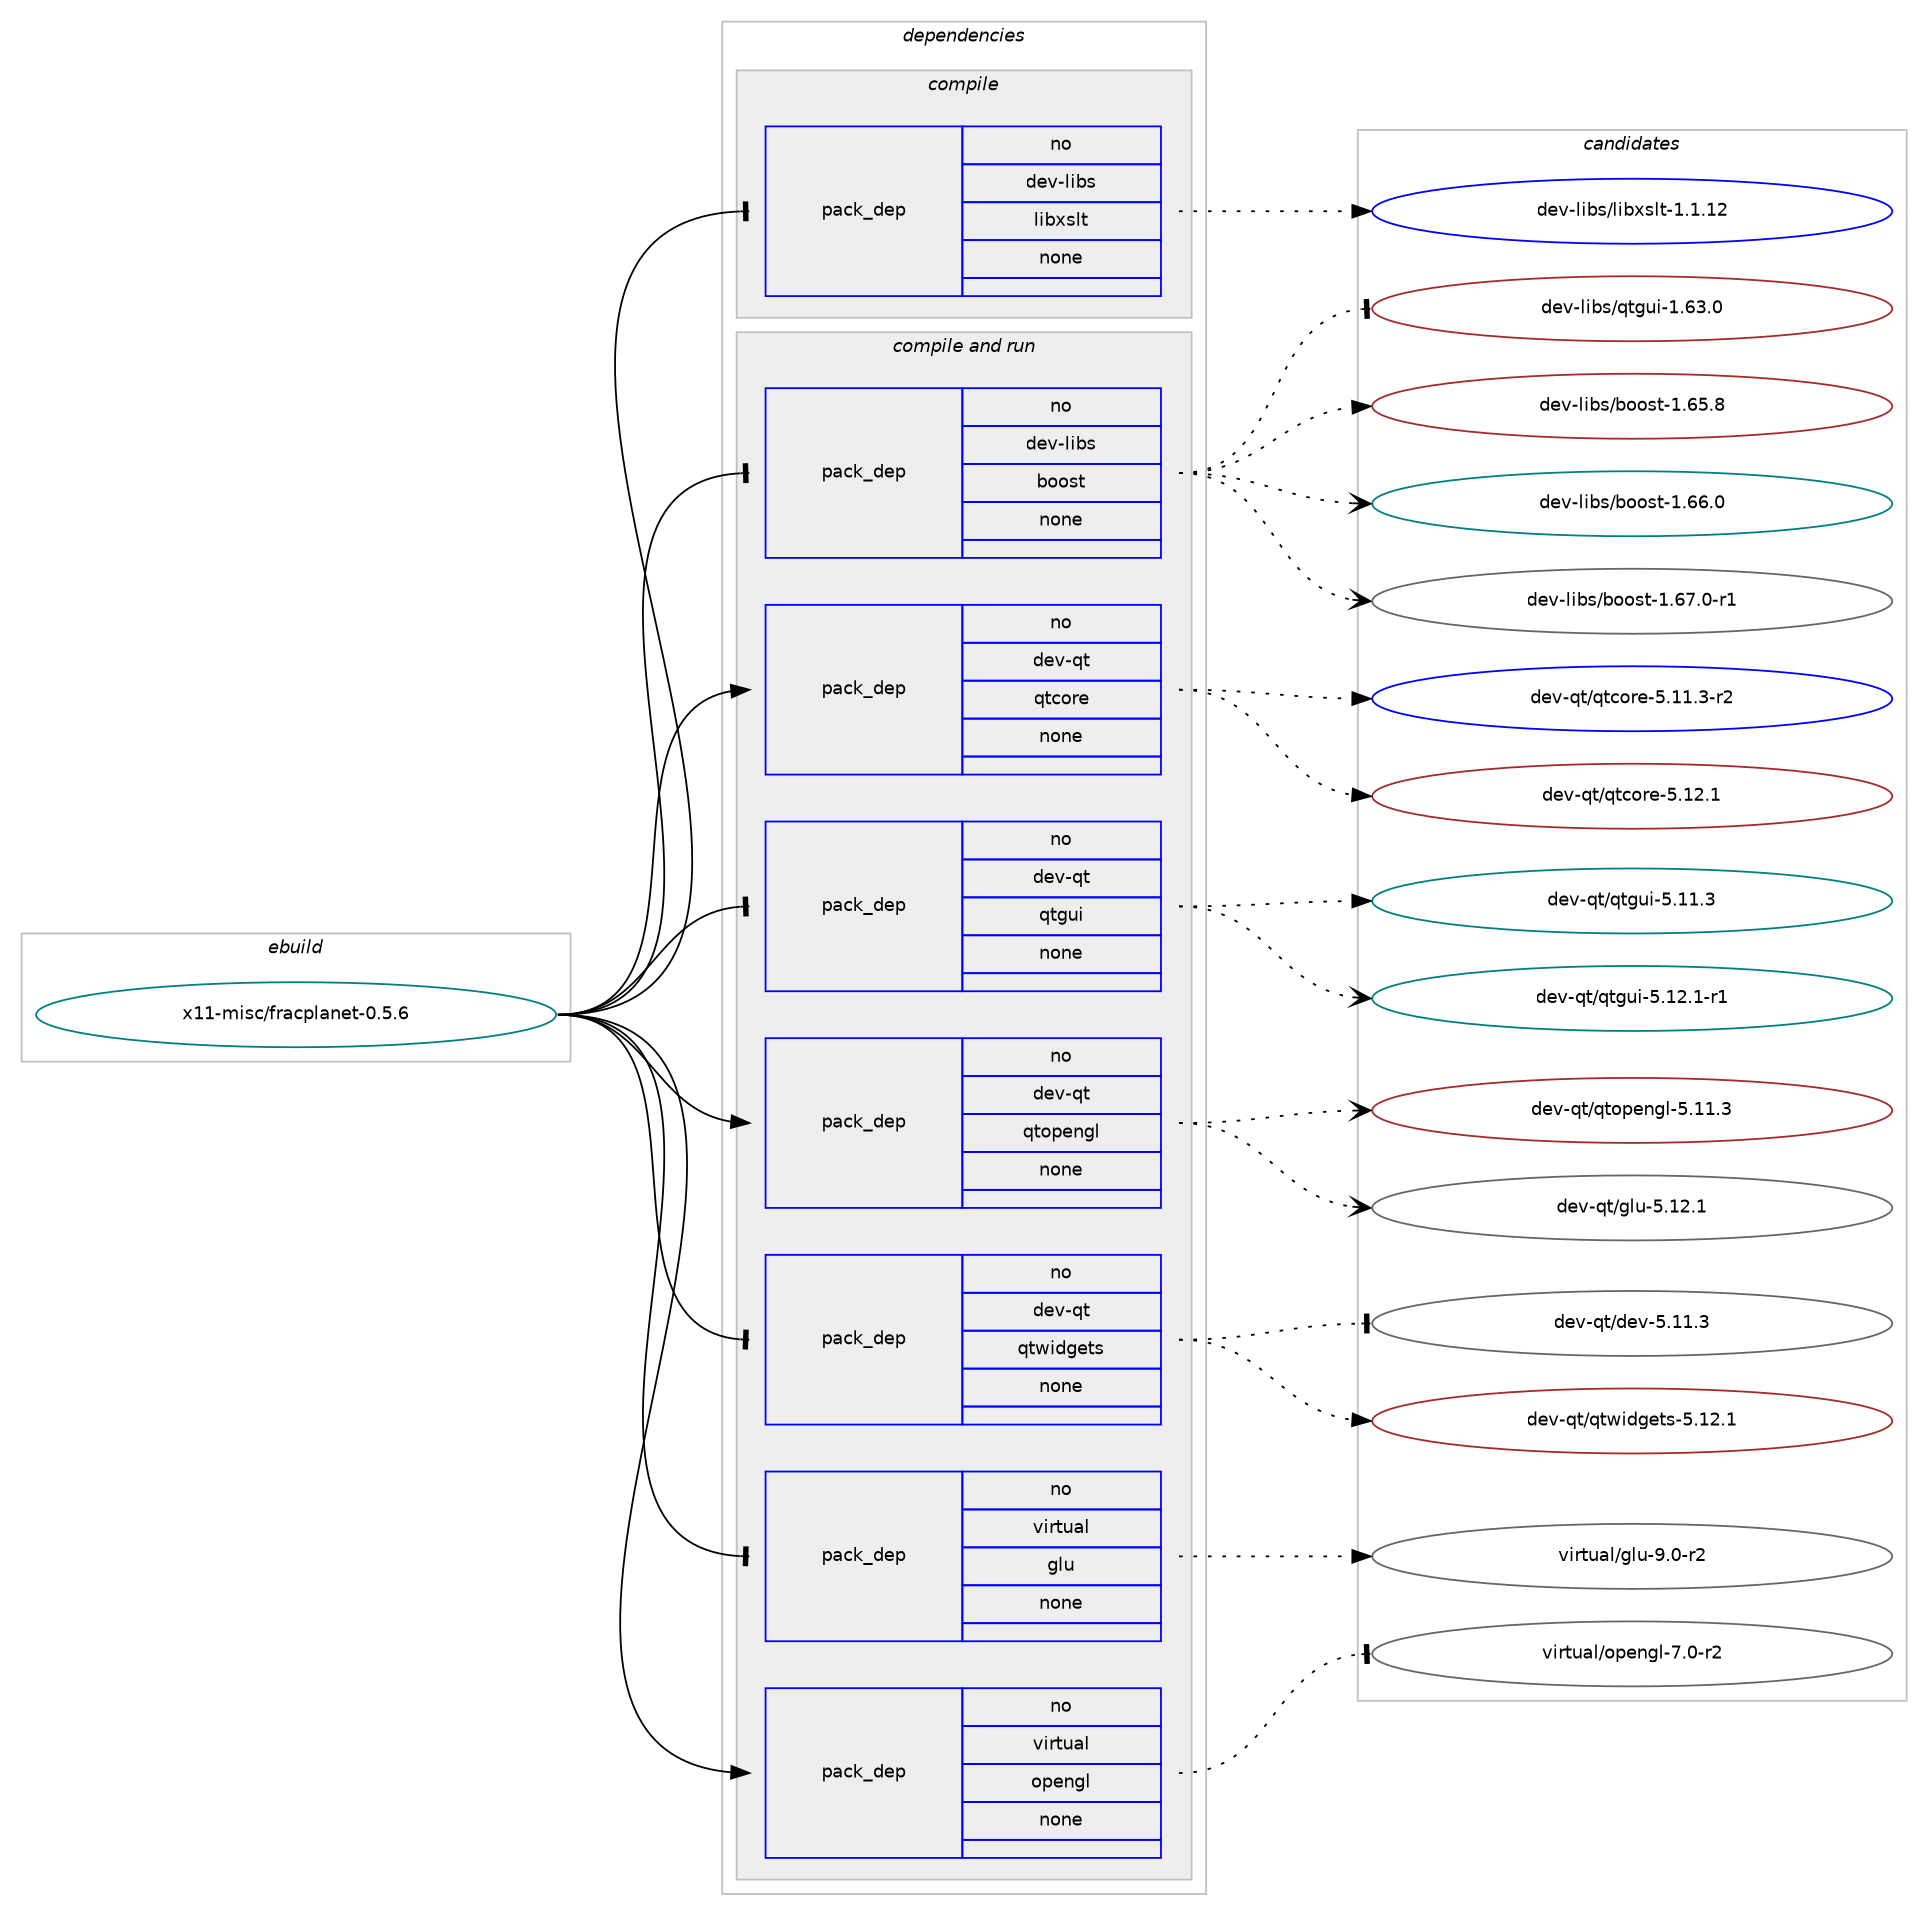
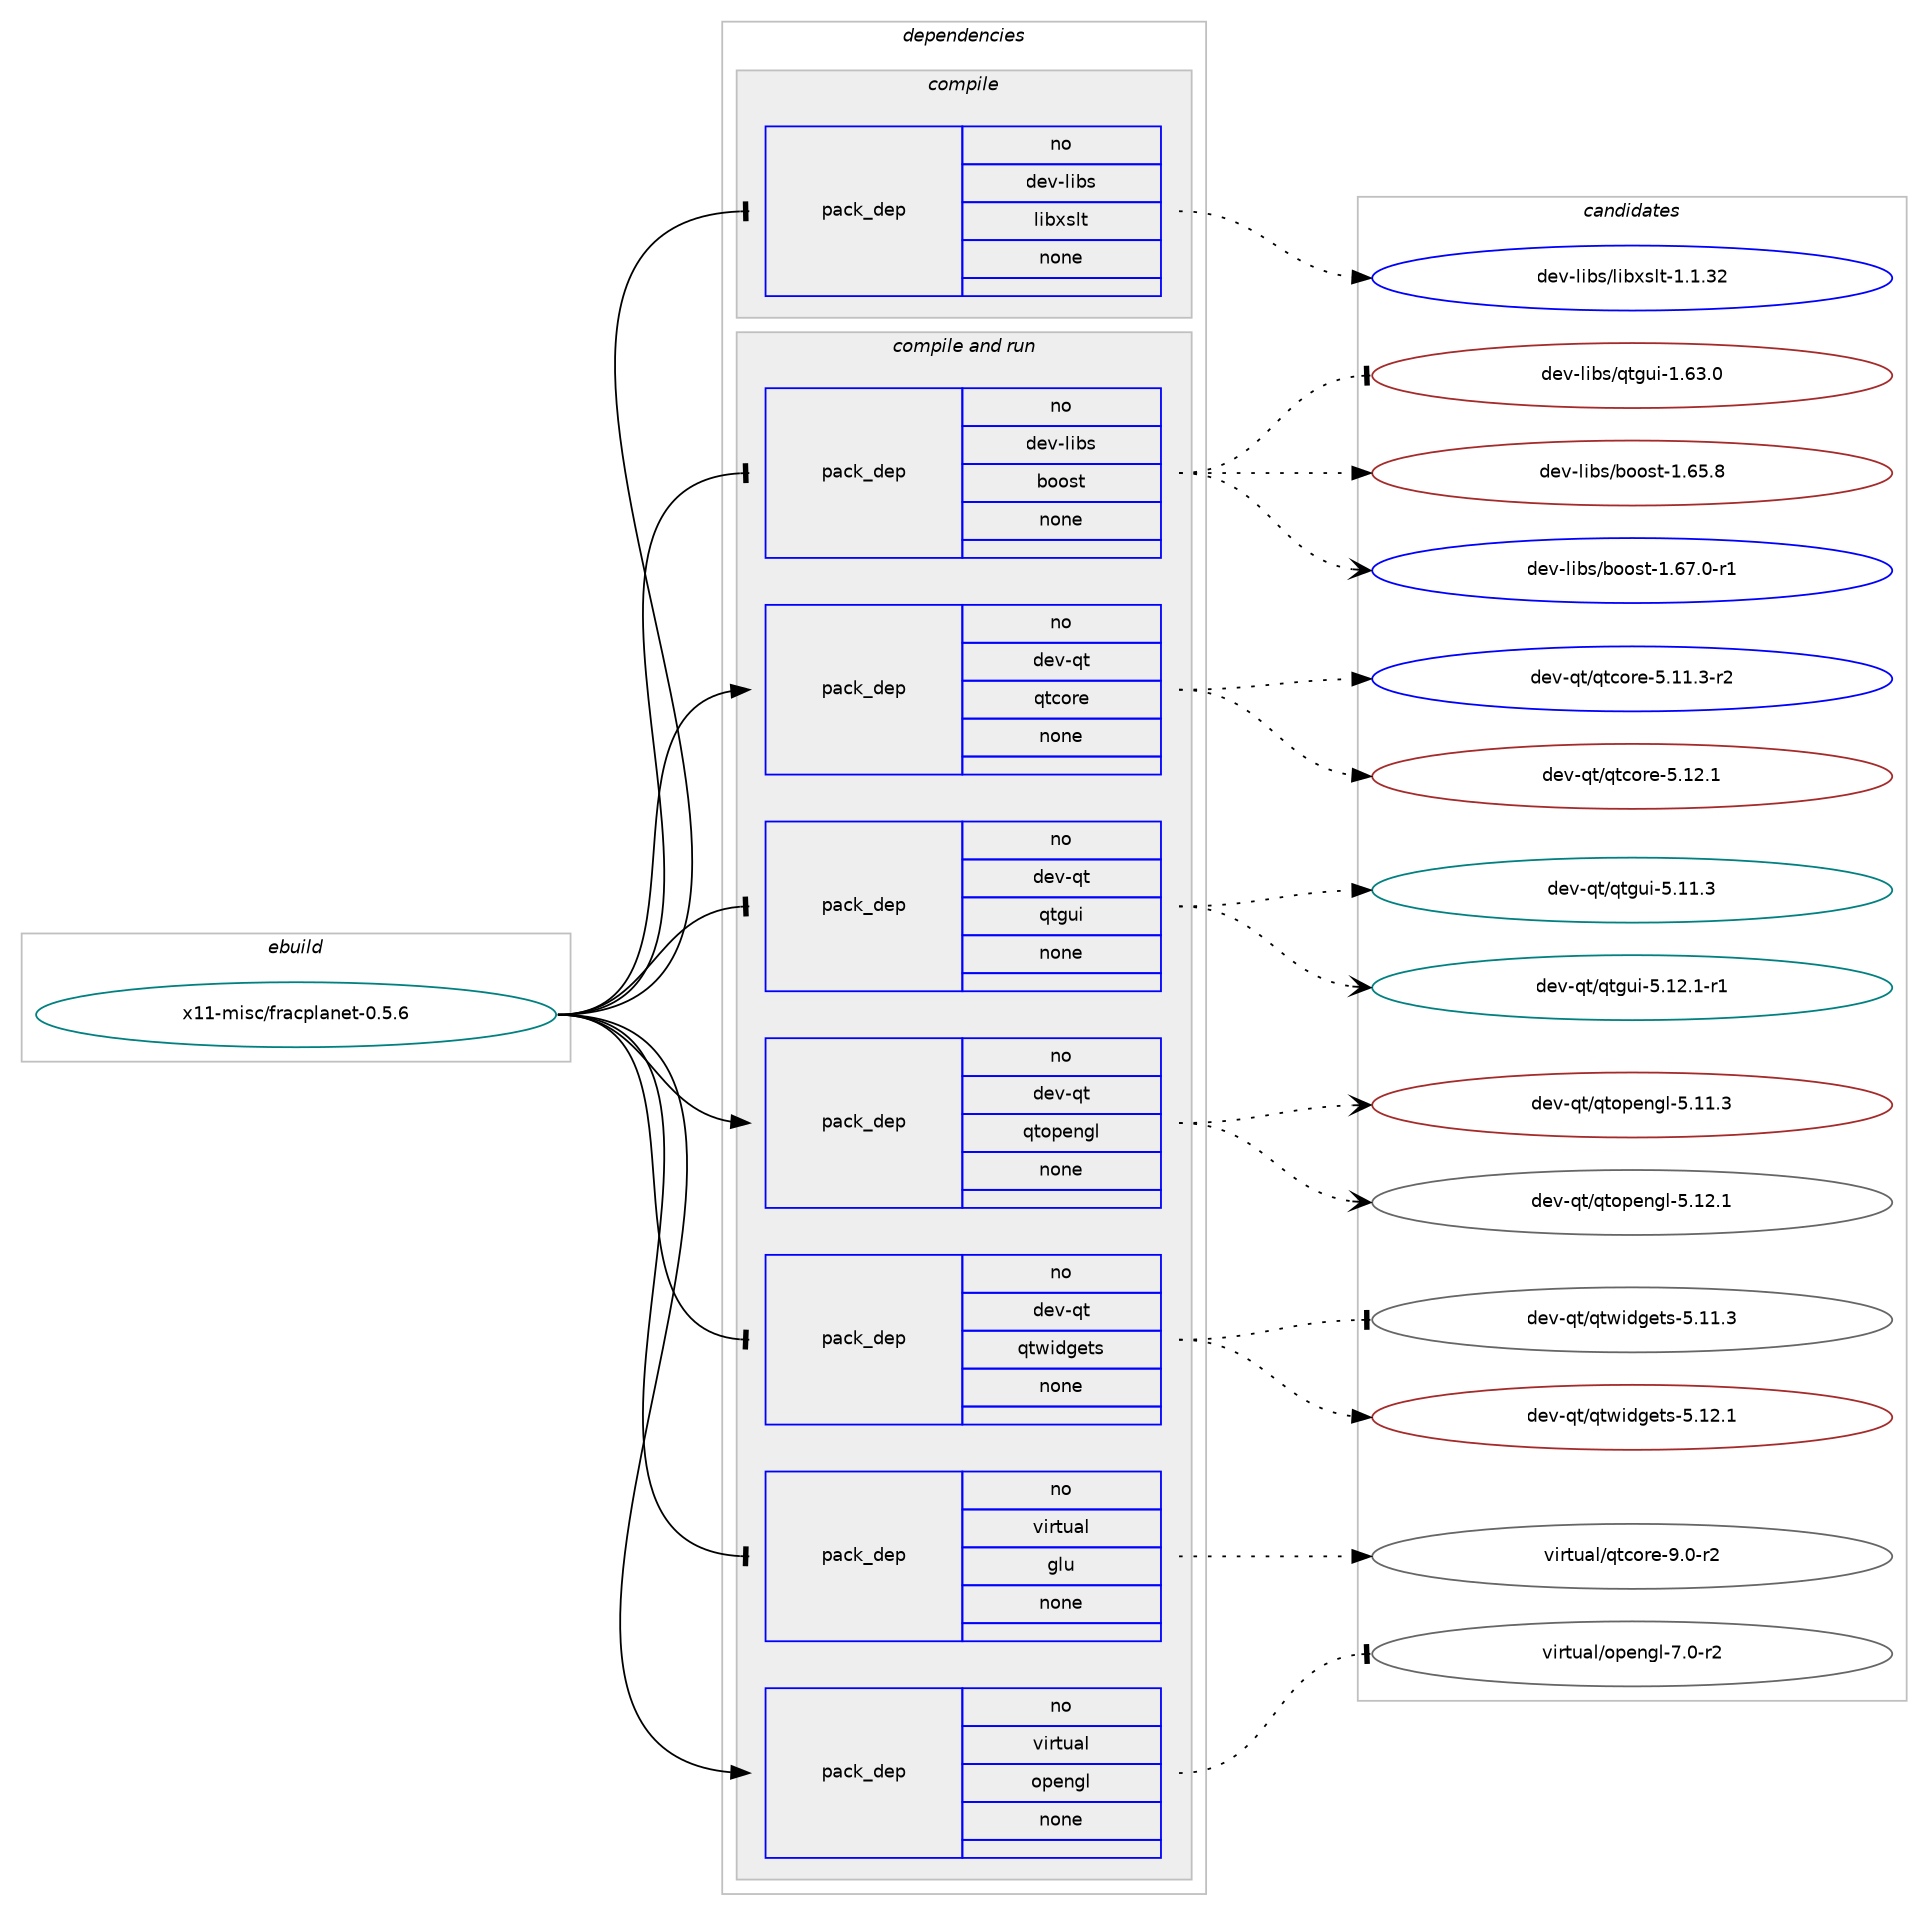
node "dev-libs/libxslt-1.1.12": label "dev-libs/libxslt-1.1.12" -> "dev-libs/libxslt-1.1.32"
node "dev-libs/boost-1.66.0": removed
node "dev-libs/boost-1.67.0-r1": color gray40 -> blue
node "dev-qt/glu-5.12.1": label "dev-qt/glu-5.12.1" -> "dev-qt/qtopengl-5.12.1"
node "dev-qt/dev-5.11.3": label "dev-qt/dev-5.11.3" -> "dev-qt/qtwidgets-5.11.3"
node "virtual/glu-9.0-r2": label "virtual/glu-9.0-r2" -> "virtual/qtcore-9.0-r2"
